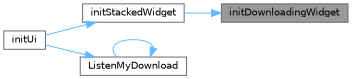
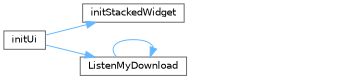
node "initDownloadingWidget": removed
